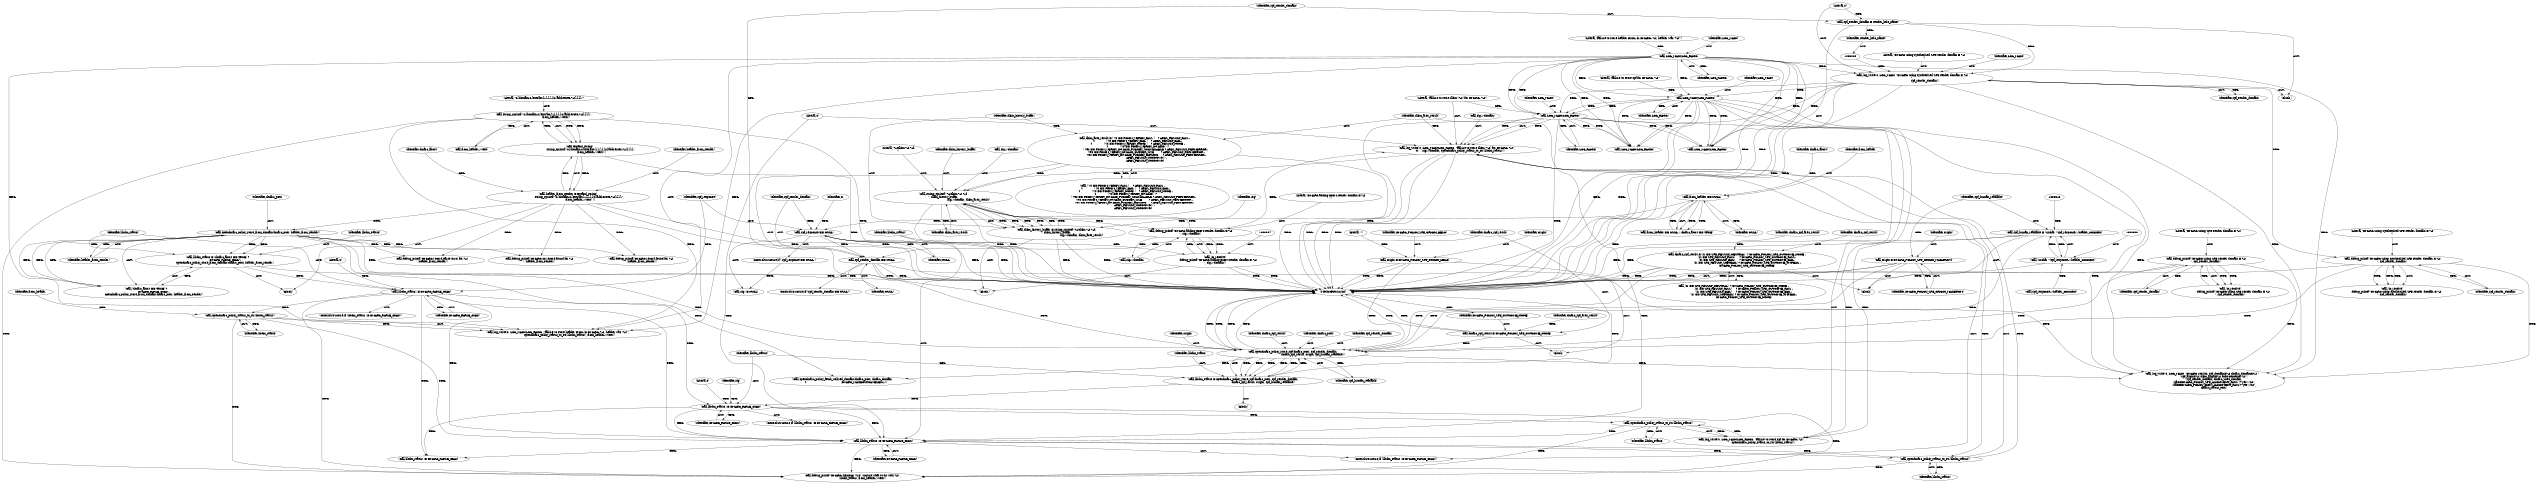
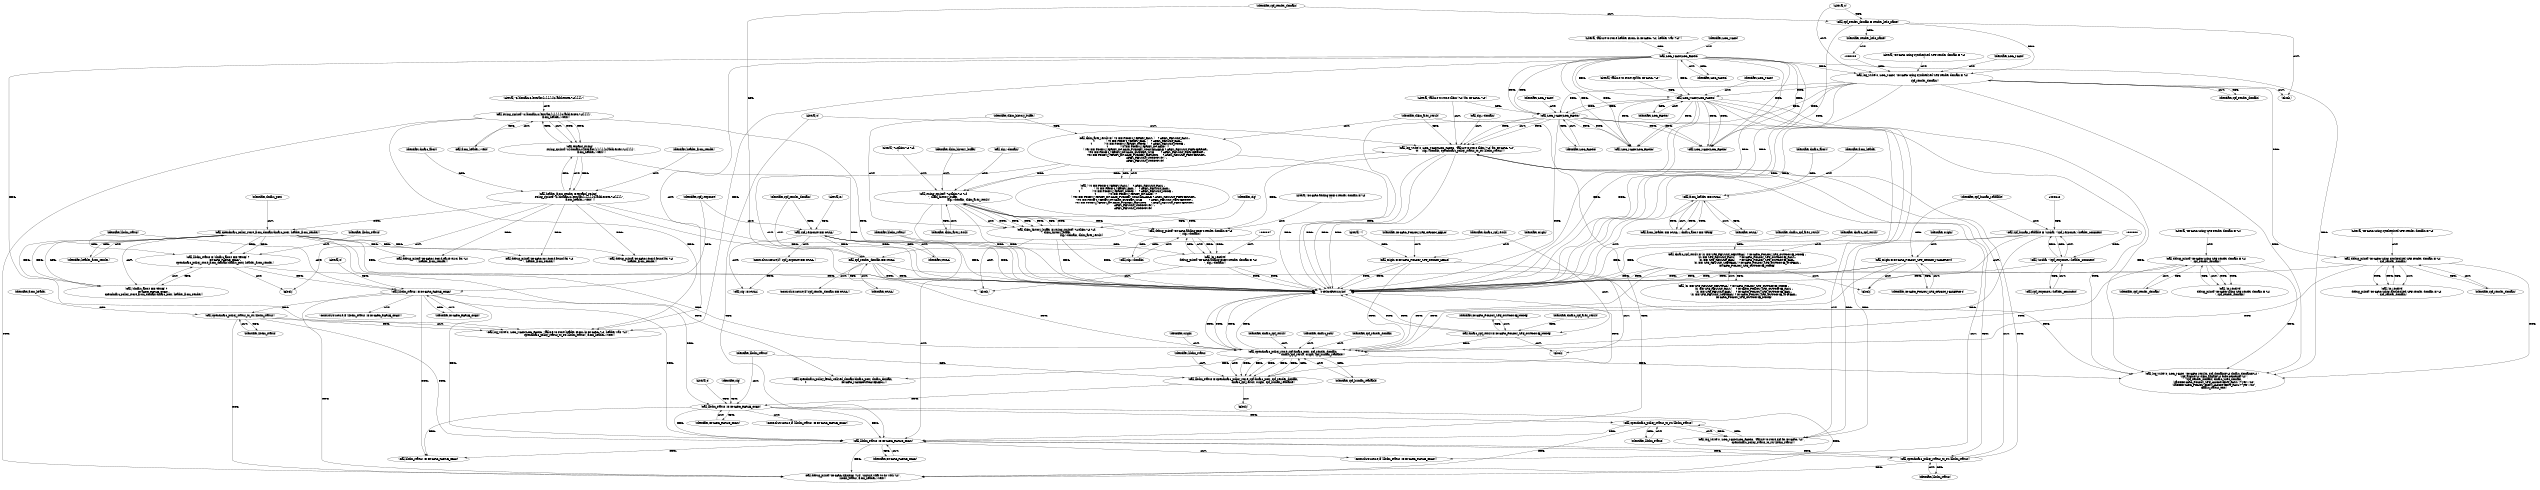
edge "(Call,spf_sender_domain = sender_helo_name)" -> "(MethodReturn,int)": label "AST: " -> "DDG: "
node "(Identifier,sr)": label "(Identifier,sr)" -> "(Literal,sr)"
edge "(Call,from_header == NULL)" -> "(Call,spf_response == NULL)": removed, label "DDG:"
edge "(Call,from_header == NULL || dmarc_abort == TRUE)" -> "(Call,from_header == NULL)": label "CFG: " -> "DDG: "
edge "(Call,from_header == NULL)" -> "(MethodReturn,int)": label "DDG: " -> "AST: "
edge "1000308" -> "(Call,(uschar *)spf_response->header_comment)": label "AST: " -> "DDG: "
edge "(Call,(uschar *)spf_response->header_comment)" -> "(Call,spf_response->header_comment)": added, label "CFG:"
edge "(Call,(uschar *)spf_response->header_comment)" -> "(MethodReturn,int)": label "AST: " -> "DDG: "
edge "(Call,spf_response->header_comment)" -> "(Call,(uschar *)spf_response->header_comment)": label "CFG: " -> "AST: "
edge "(MethodReturn,int)" -> "(Identifier,DMARC_POLICY_SPF_OUTCOME_NONE)": now "(Call,dmarc_spf_result = DMARC_POLICY_SPF_OUTCOME_NONE)" -> "(Identifier,DMARC_POLICY_SPF_OUTCOME_NONE)"
